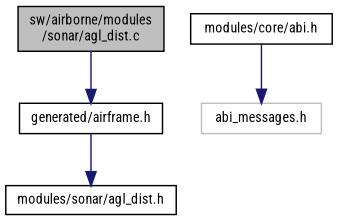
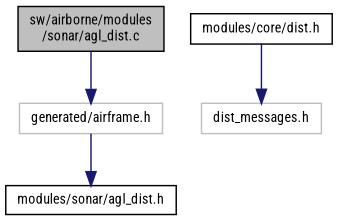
node "modules/core/abi.h": label "modules/core/abi.h" -> "modules/core/dist.h"
node "generated/airframe.h": color black -> grey75
node "abi_messages.h": label "abi_messages.h" -> "dist_messages.h"
